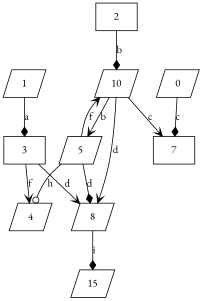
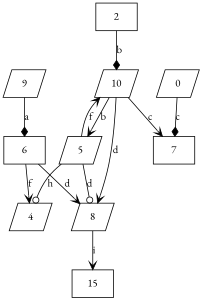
node "1": label "1" -> "9"
node "3": label "3" -> "6"
edge "5" -> "8": arrowhead diamond -> odot
edge "8" -> "15": arrowhead diamond -> vee
node "15": shape parallelogram -> box
